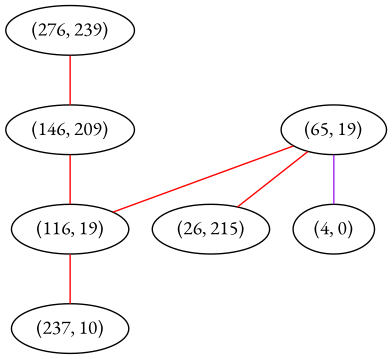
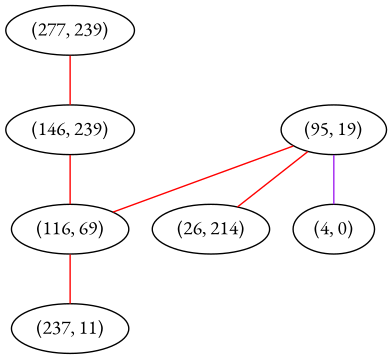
node "(276, 239)": label "(276, 239)" -> "(277, 239)"
node "(146, 209)": label "(146, 209)" -> "(146, 239)"
node "(65, 19)": label "(65, 19)" -> "(95, 19)"
node "(116, 19)": label "(116, 19)" -> "(116, 69)"
node "(26, 215)": label "(26, 215)" -> "(26, 214)"
node "(237, 10)": label "(237, 10)" -> "(237, 11)"
